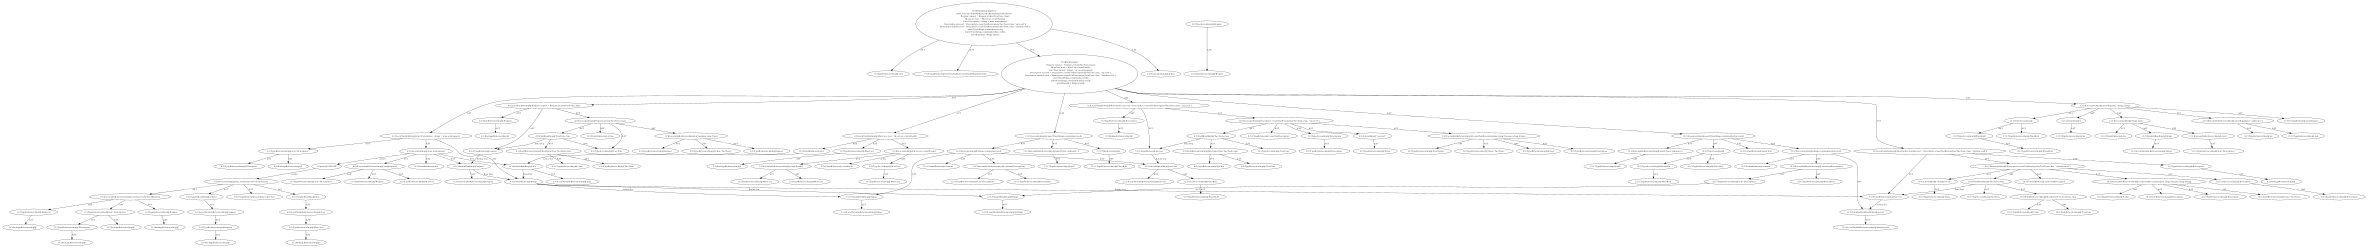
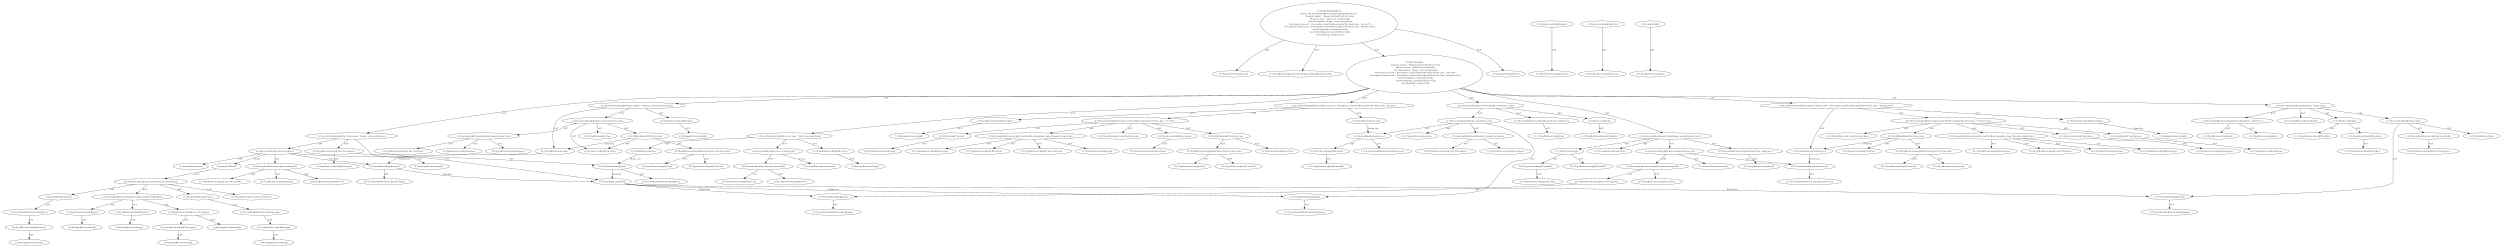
edge "13:CtInvocationImpl@assertEquals(2, things.size())" -> "13:CtLiteralImpl@2": removed, label "AST"
node "13:CtExecutableReferenceImpl@size()": label "13:CtExecutableReferenceImpl@size()" -> "13:CtExecutableReferenceImpl@createFresh()"
edge "8:CtFieldReadImpl@TwoTests.class" -> "7:CtVirtualElement@succeed": removed, label "Data Dep"
edge "5:CtInvocationImpl@MaxCore.createFresh()" -> "5:CtTypeAccessImpl@MaxCore": removed, label "AST"
edge "9:CtTypeReferenceImpl@Description" -> "9:CtPackageReferenceImpl@": label "AST" -> "Data Dep"
edge "6:CtVirtualElement@things" -> "9:CtVirtualElement@dontSucceed": now "6:CtVirtualElement@things" -> "13:CtVariableReadImpl@things"
